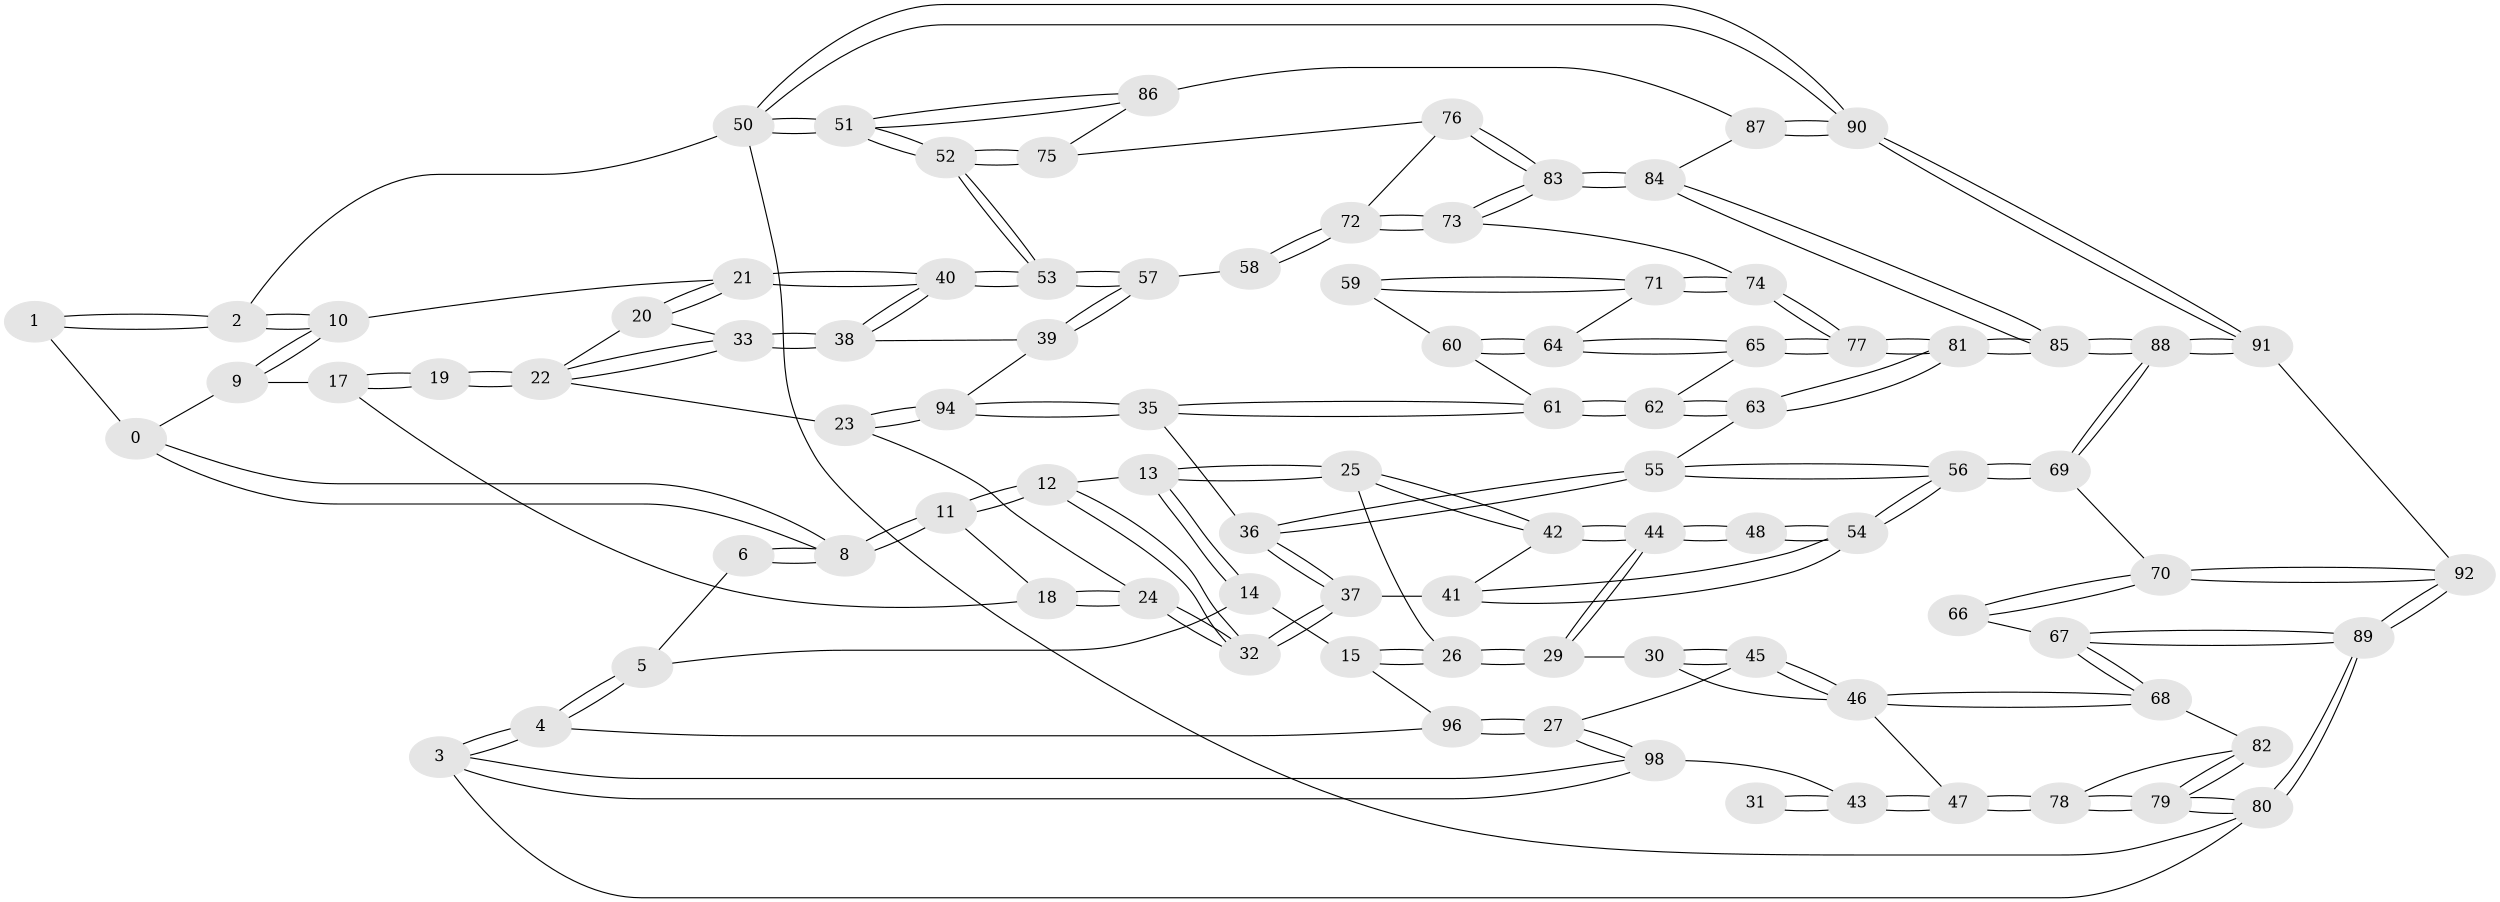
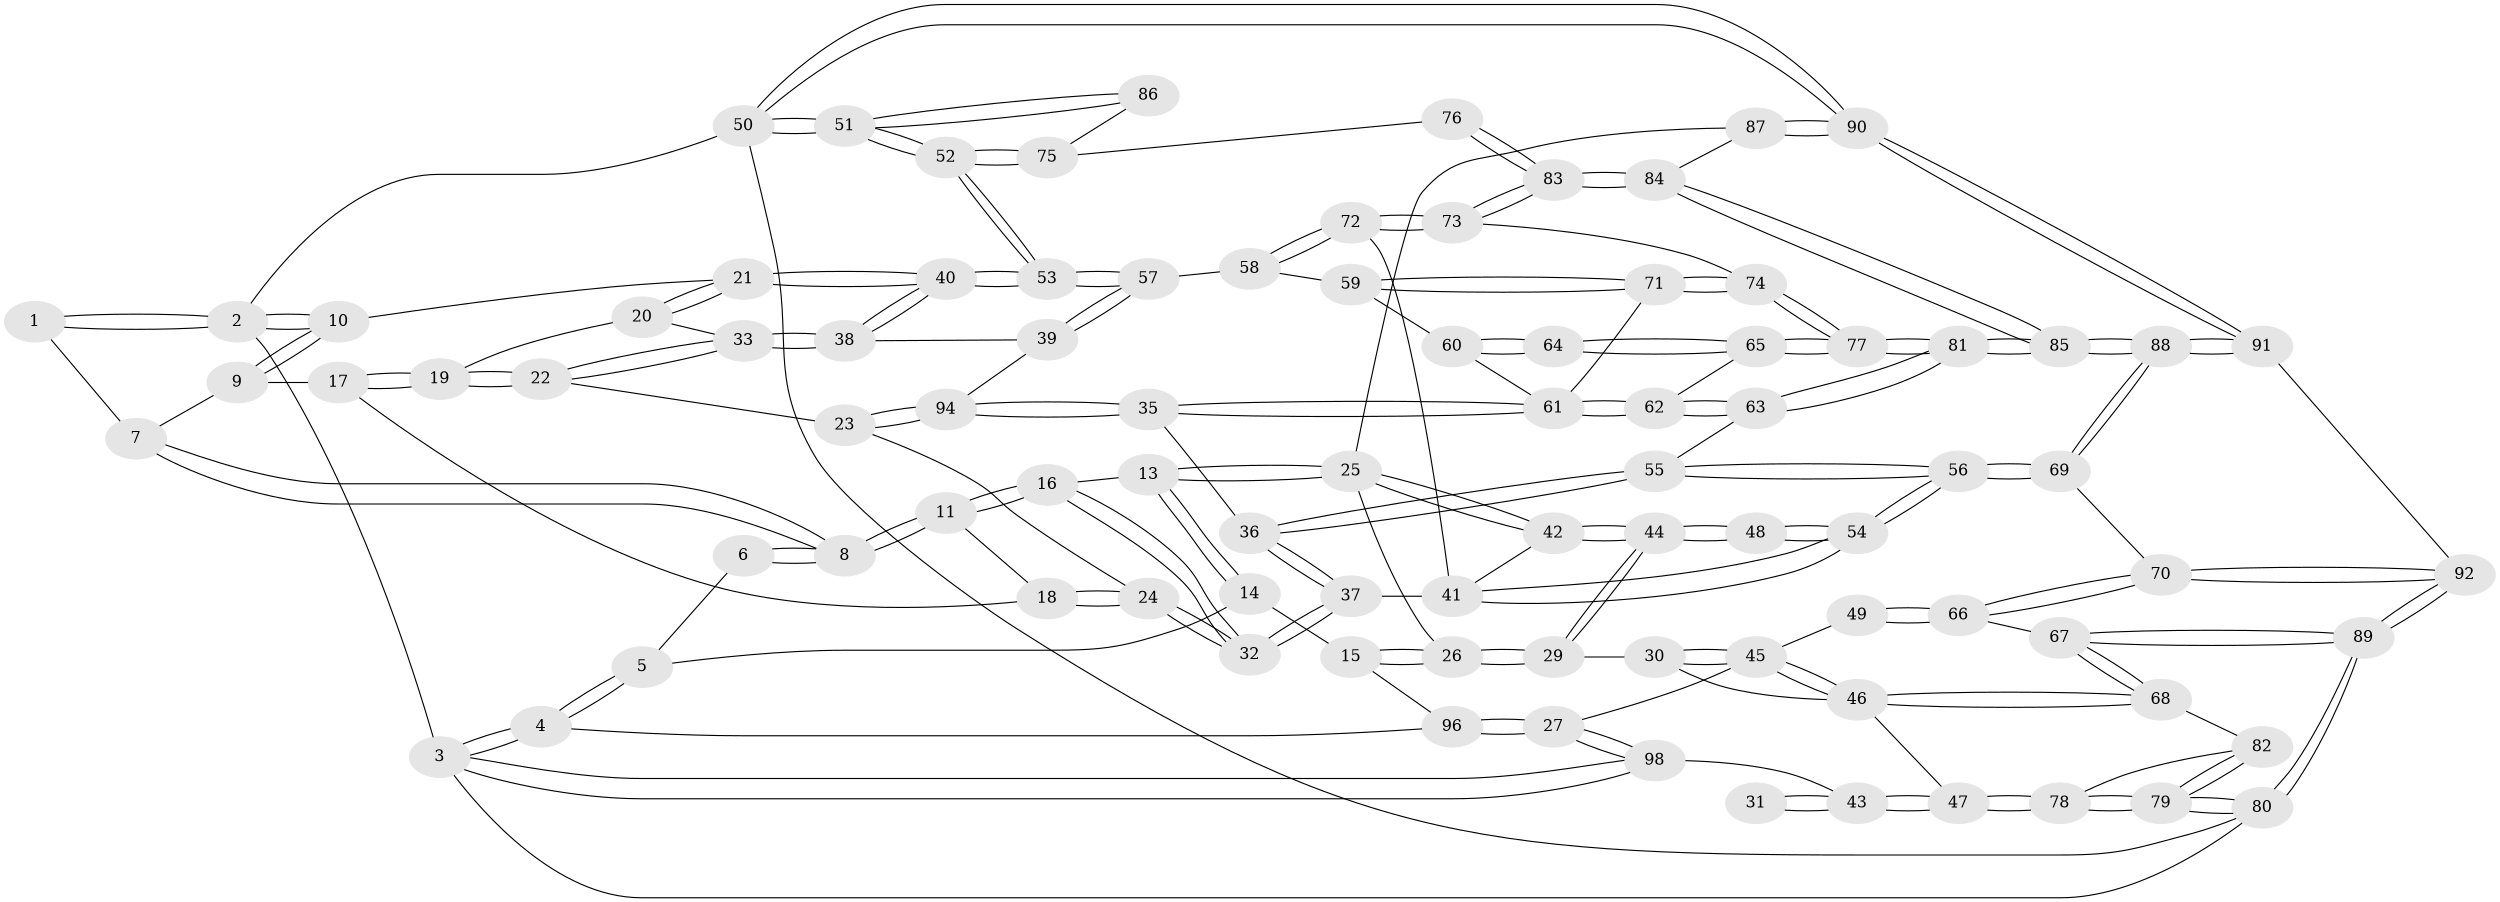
edge "86" -- "87": now "25" -- "87"
edge "76" -- "72": now "41" -- "72"
edge "58" -- "59": added
edge "71" -- "64": now "71" -- "61"
edge "20" -- "22": now "20" -- "19"
node "0": label "0" -> "7"
node "12": label "12" -> "16"
edge "2" -- "3": added
node "49": added
